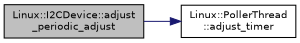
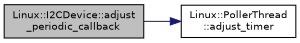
node "Linux::I2CDevice::adjust _periodic_adjust": label "Linux::I2CDevice::adjust _periodic_adjust" -> "Linux::I2CDevice::adjust _periodic_callback"
